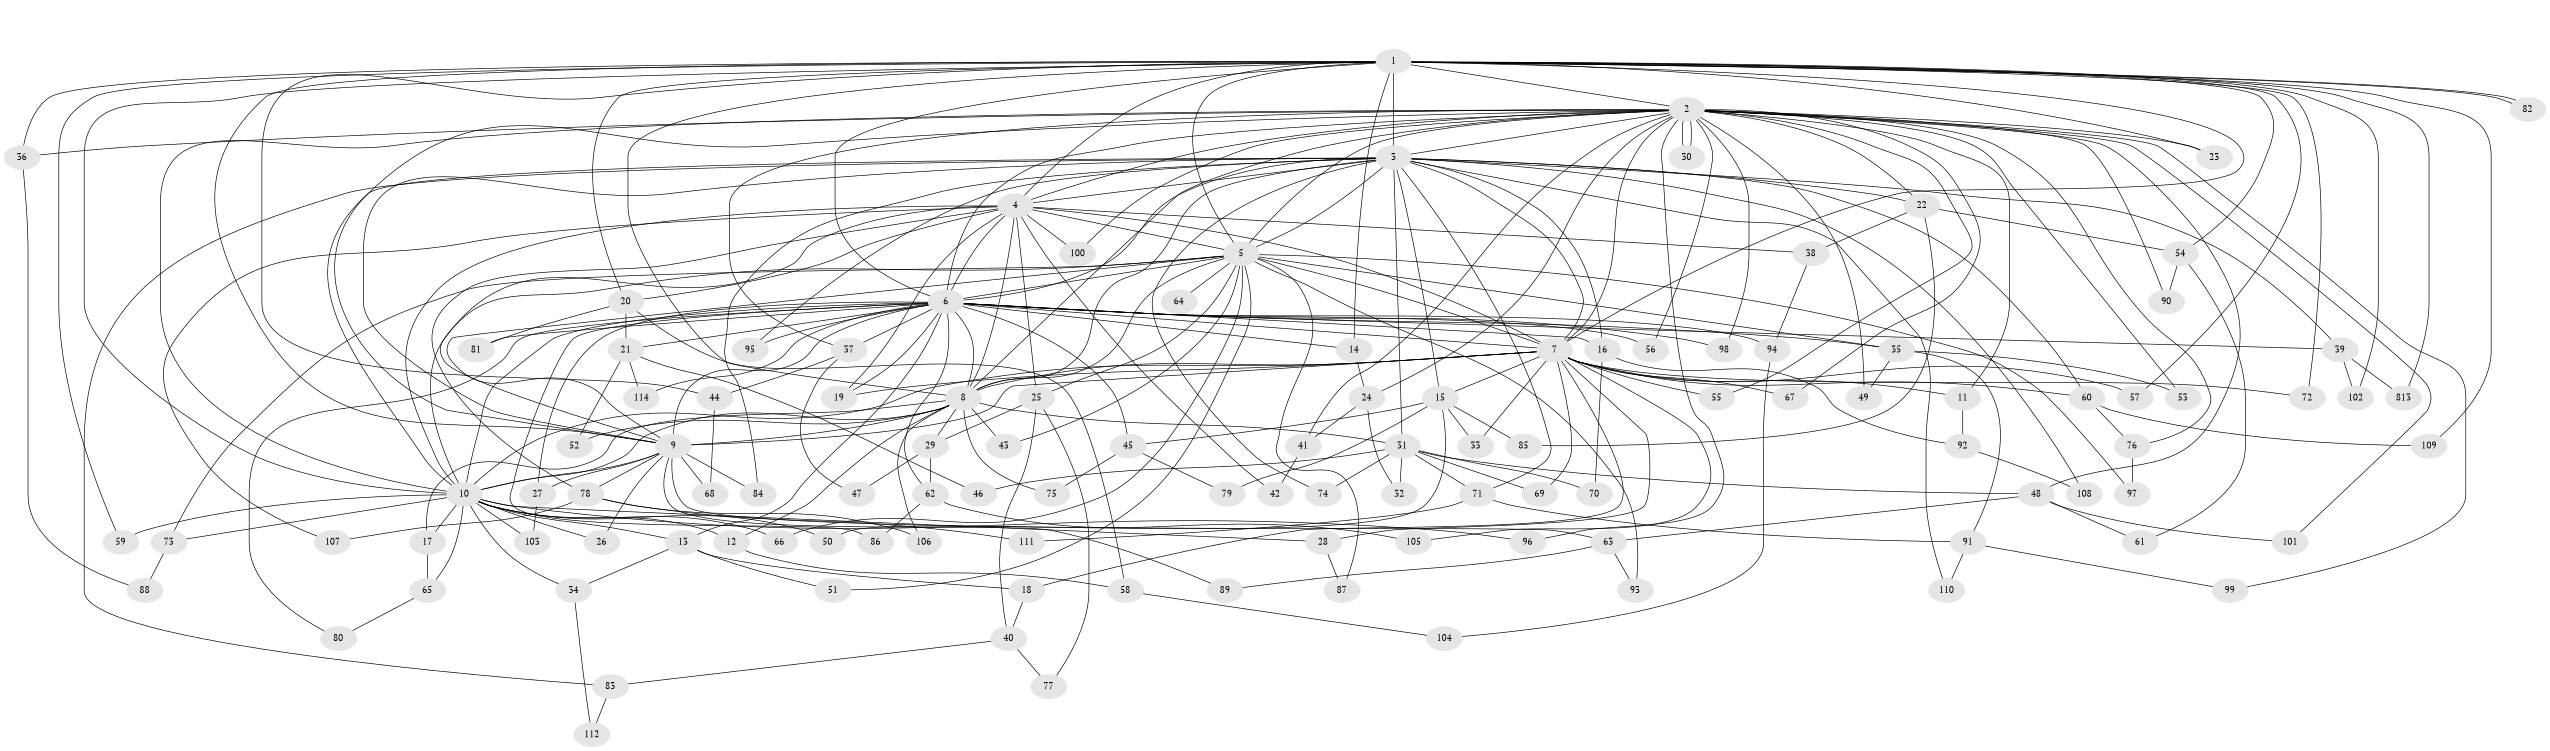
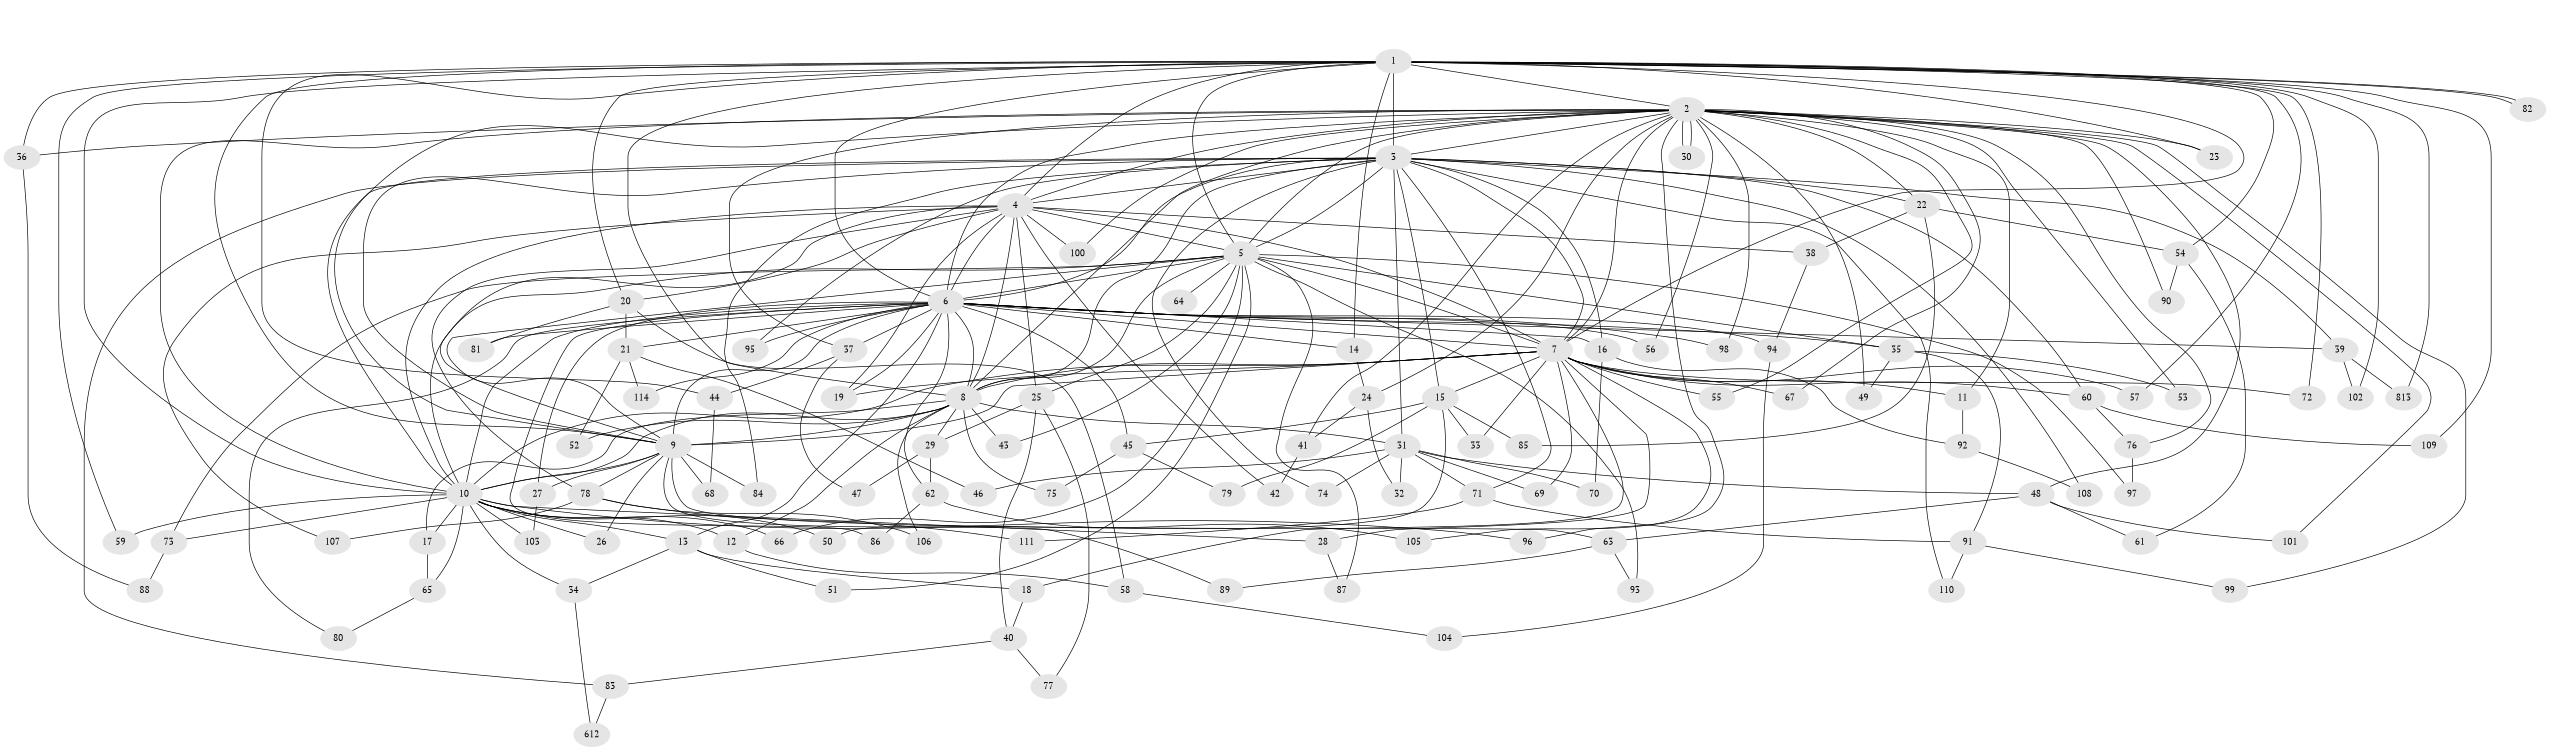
node "112": label "112" -> "612"
